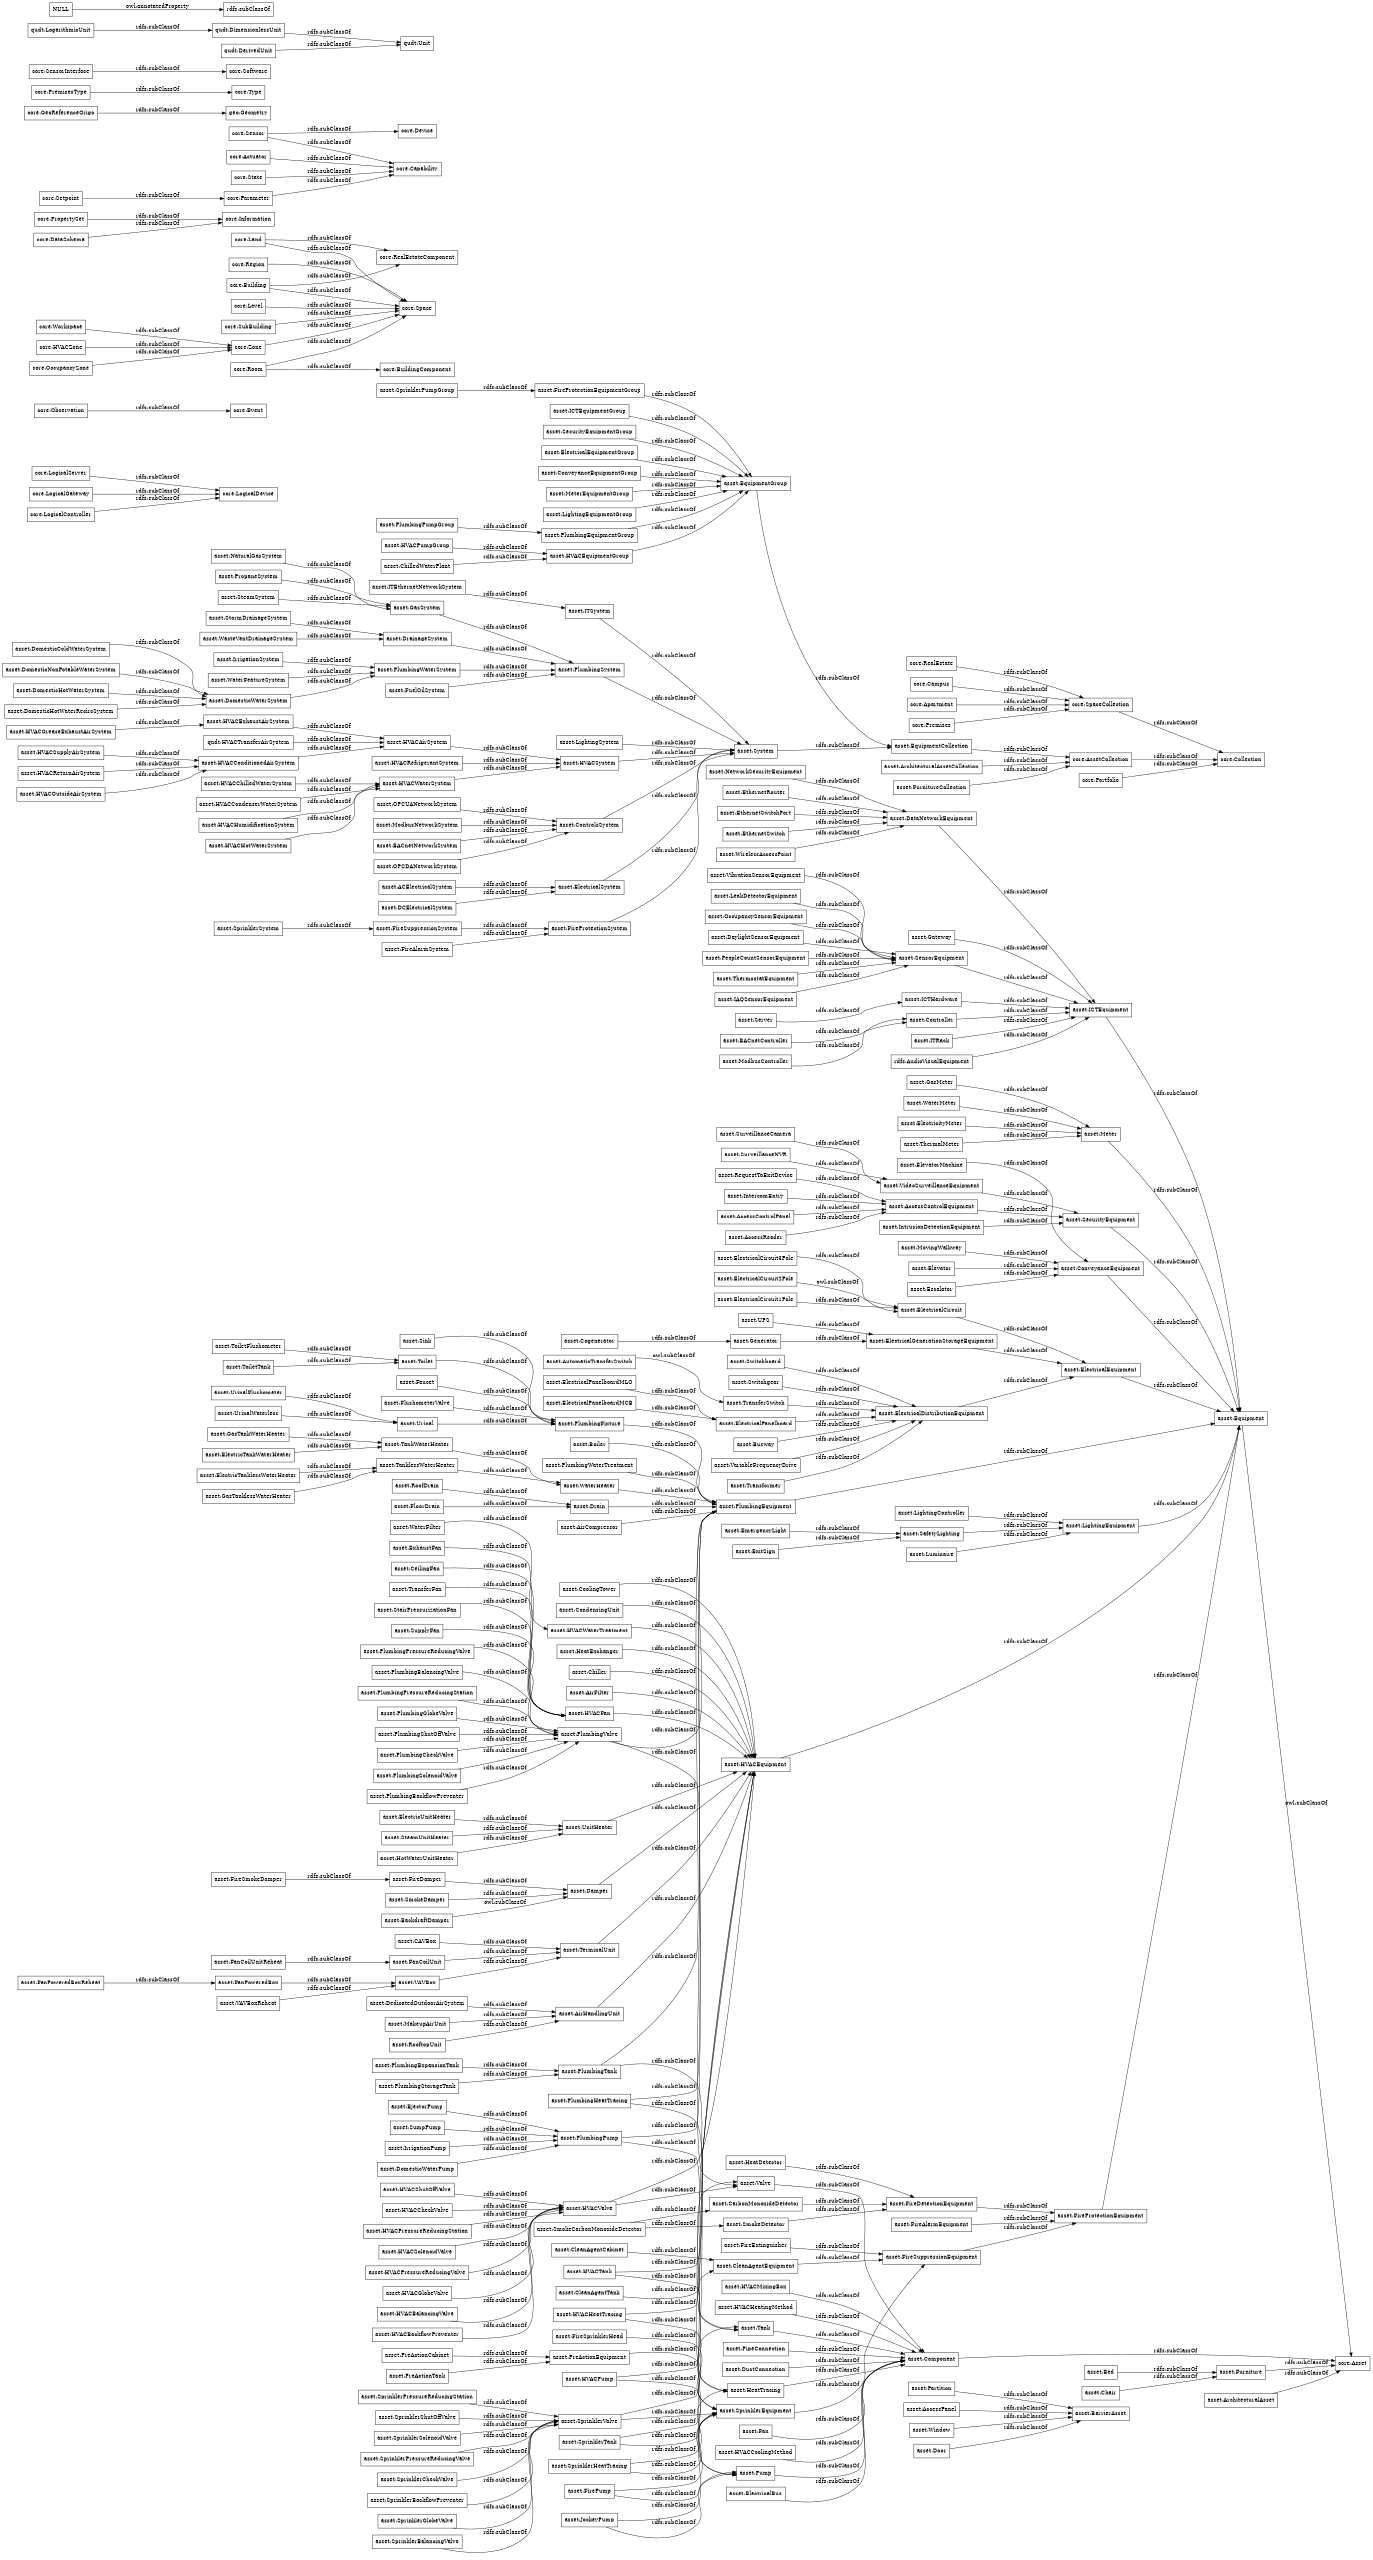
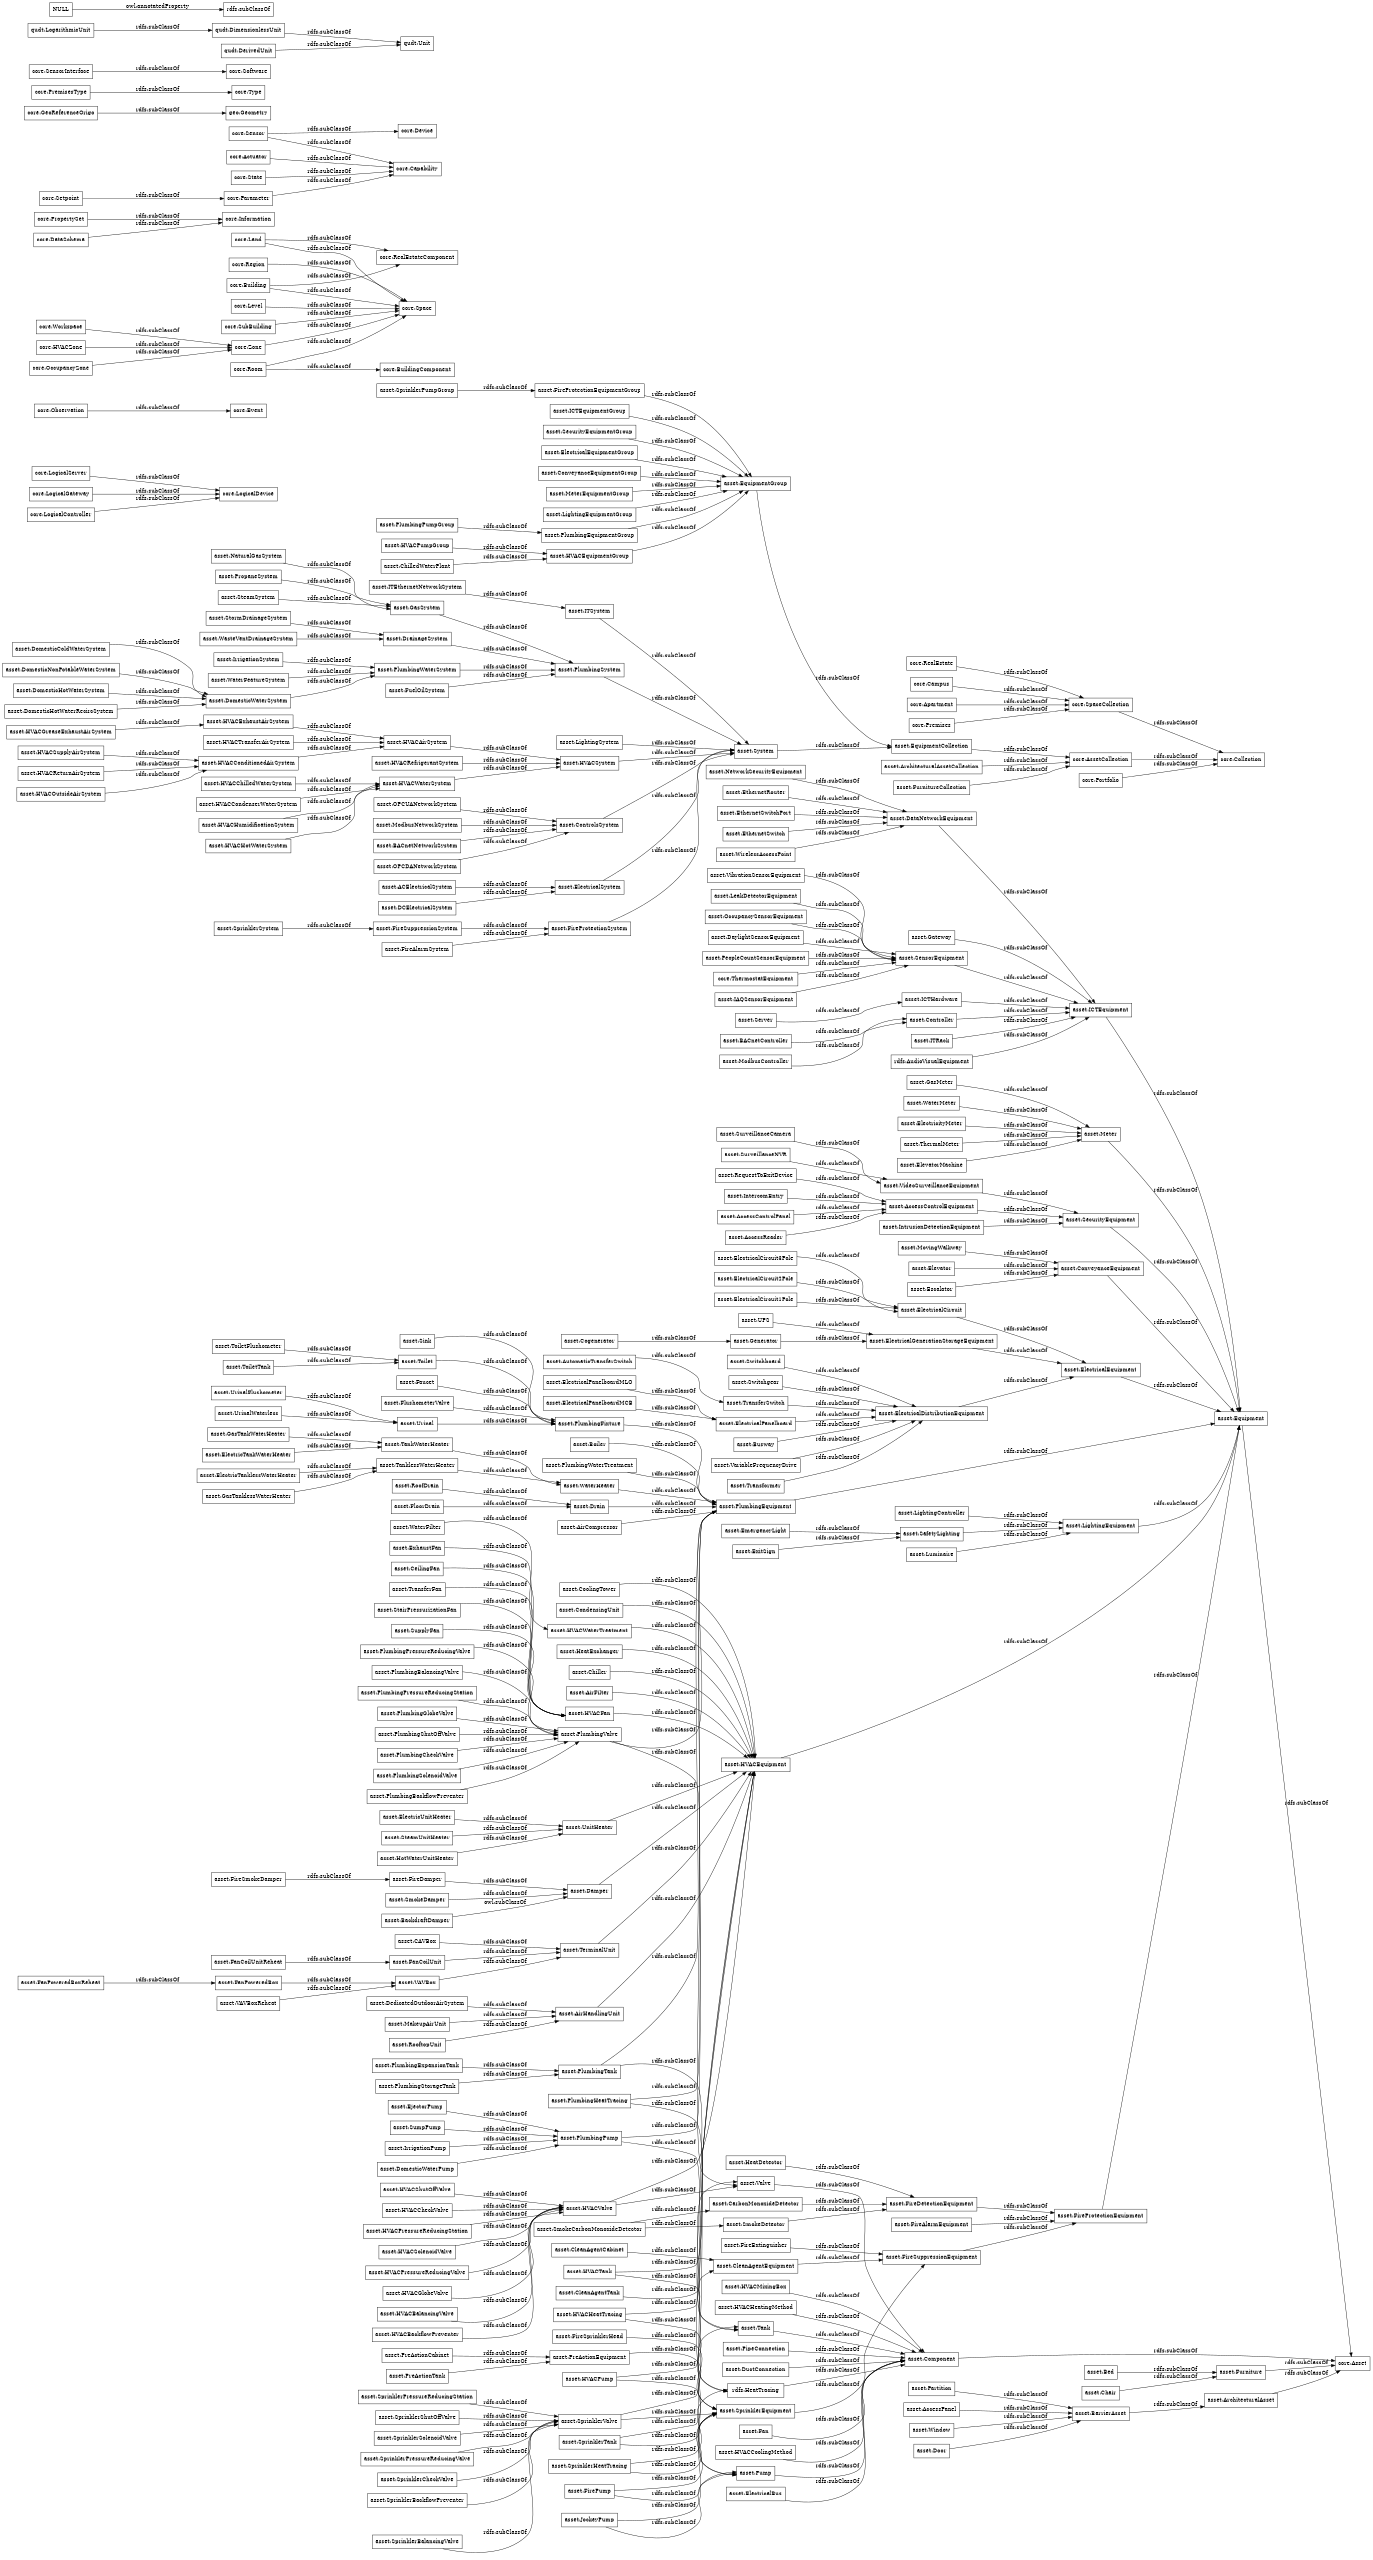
node "qudt:HVACTransferAirSystem": label "qudt:HVACTransferAirSystem" -> "asset:HVACTransferAirSystem"
node "asset:ThermostatEquipment": label "asset:ThermostatEquipment" -> "core:ThermostatEquipment"
edge "asset:ElevatorMachine" -> "asset:ConveyanceEquipment": now "asset:ElevatorMachine" -> "asset:Meter"
edge "asset:ElectricalCircuit2Pole" -> "asset:ElectricalCircuit": label "owl:subClassOf" -> "rdfs:subClassOf"
edge "asset:AutomaticTransferSwitch" -> "asset:TransferSwitch": label "owl:subClassOf" -> "rdfs:subClassOf"
edge "asset:Equipment" -> "core:Asset": label "owl:subClassOf" -> "rdfs:subClassOf"
node "asset:HeatTracing": label "asset:HeatTracing" -> "rdfs:HeatTracing"
edge "asset:BarrierAsset" -> "asset:ArchitecturalAsset": added, label "rdfs:subClassOf"
node "asset:SprinklerGlobeValve": removed
